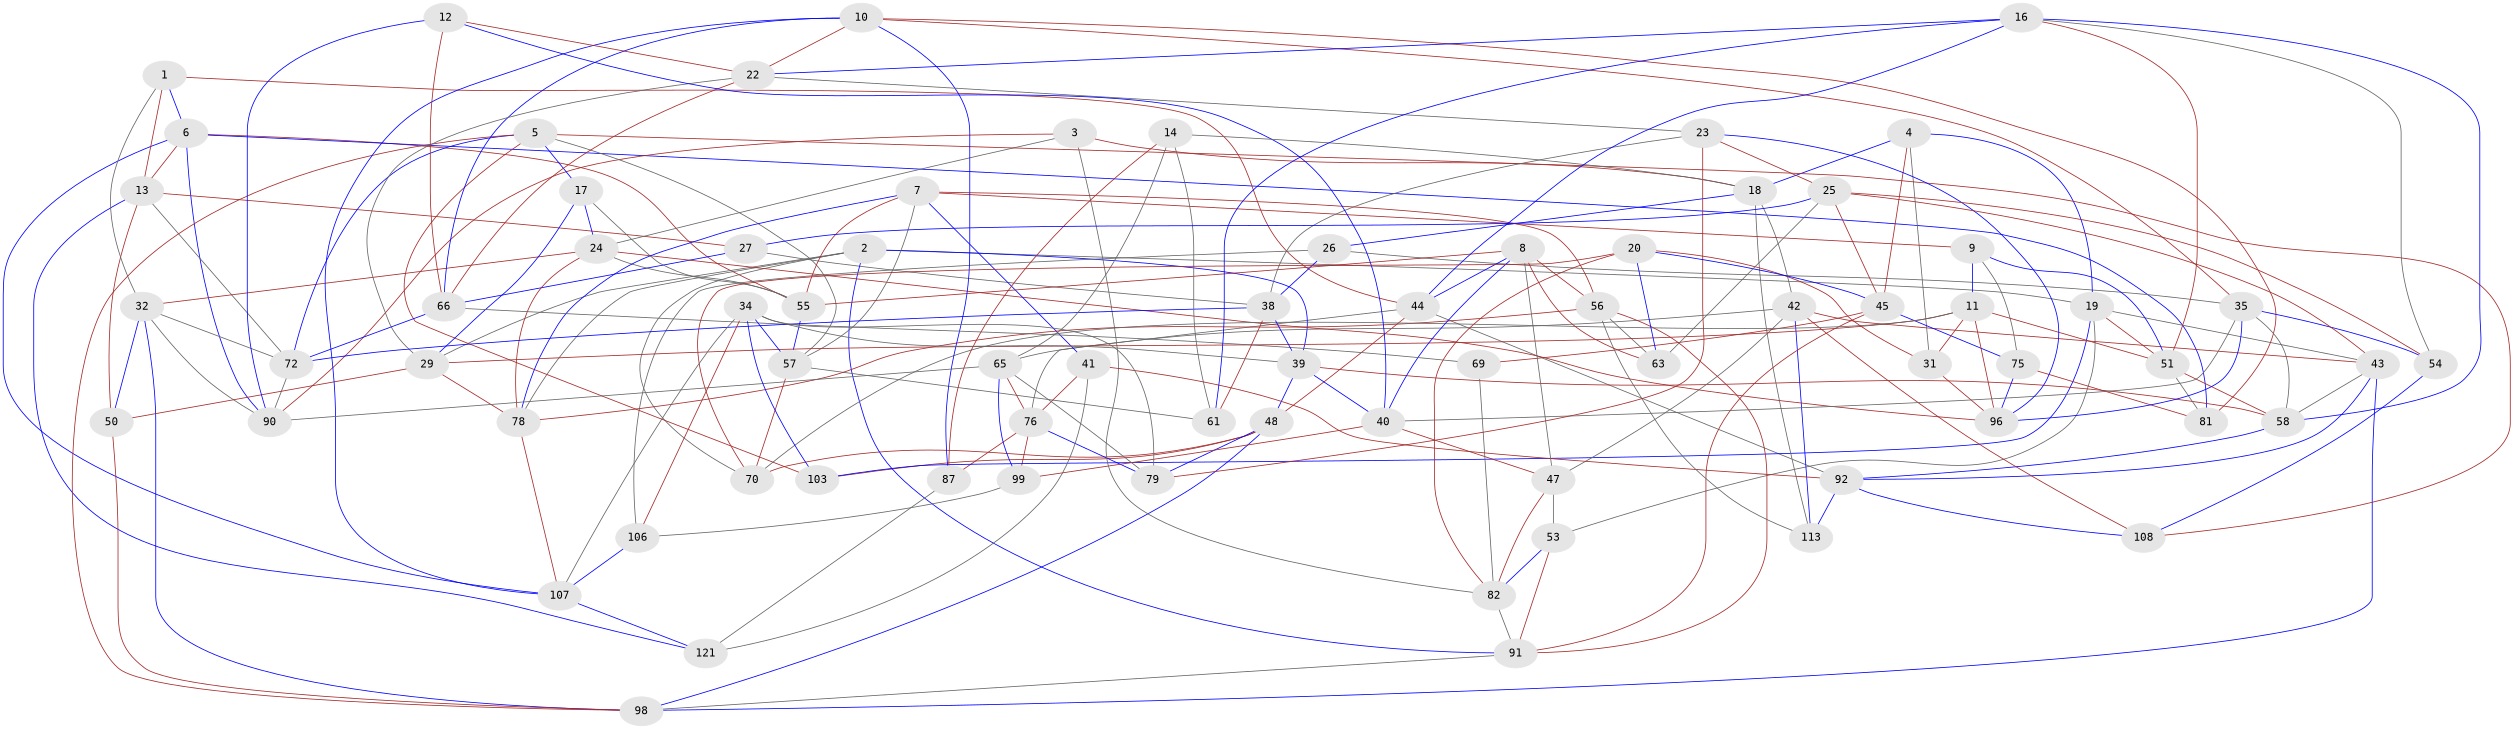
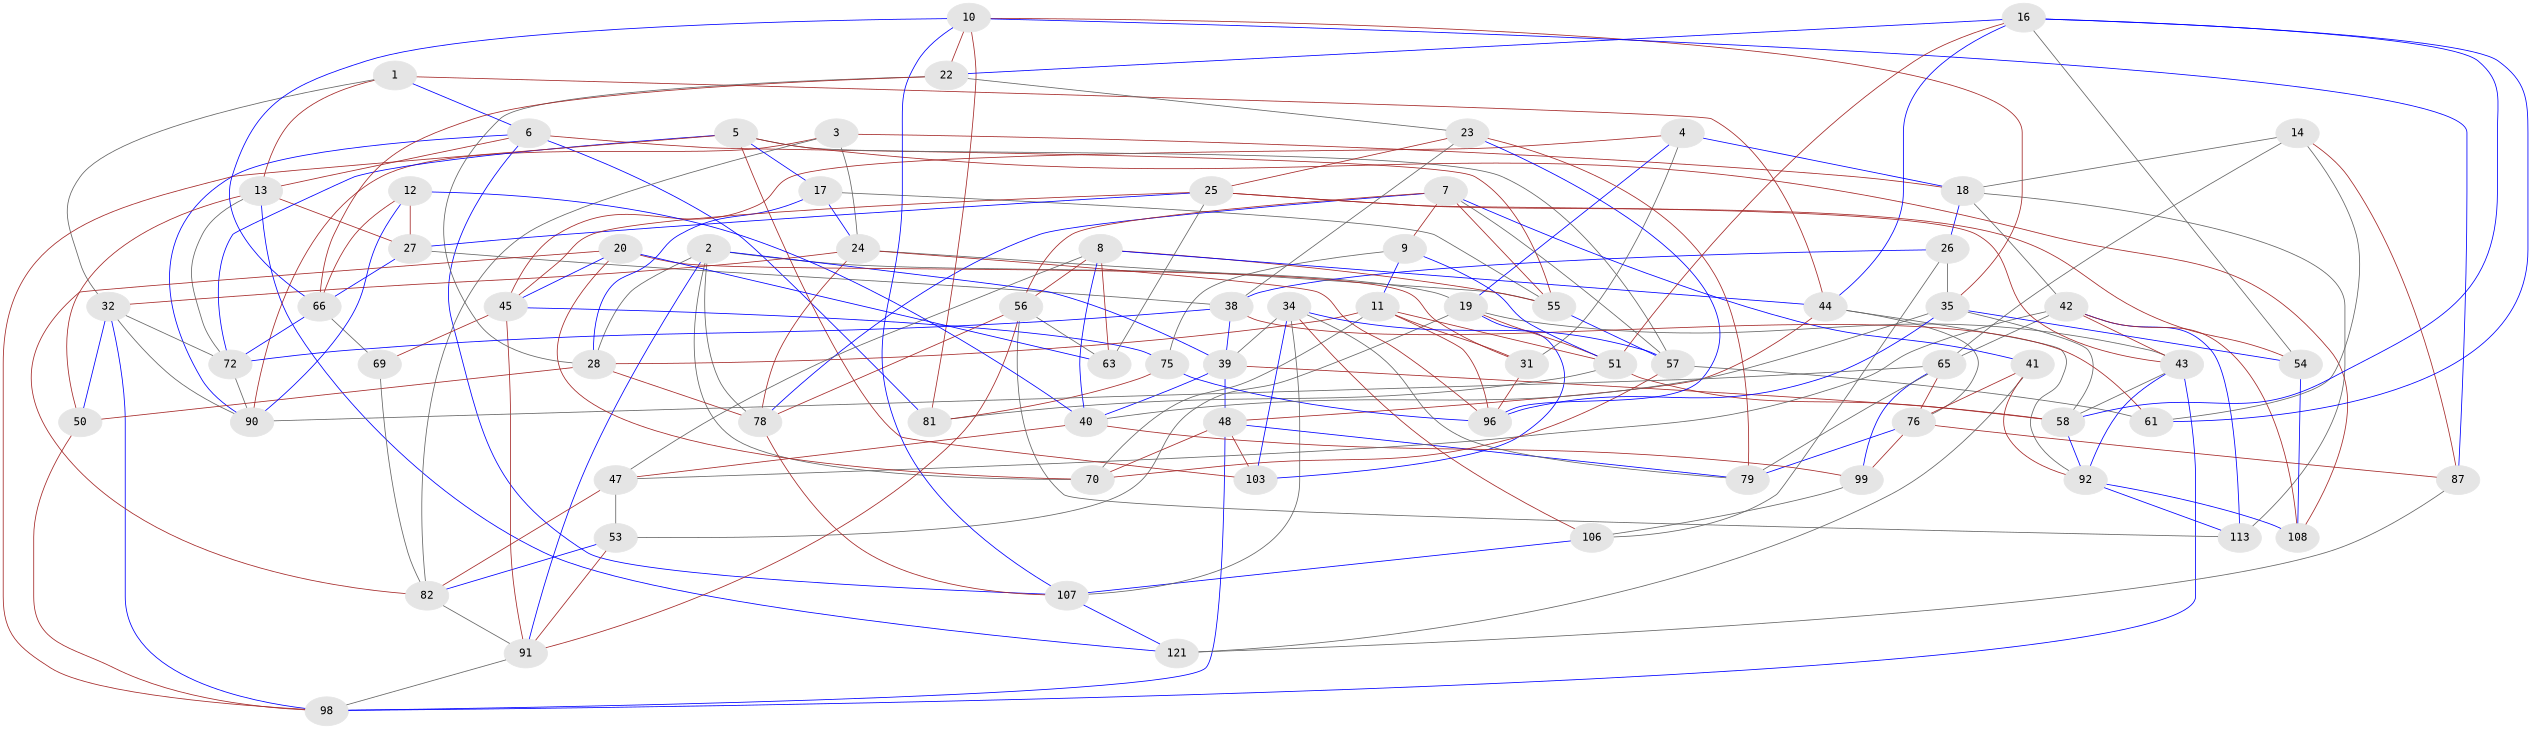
edge "12" -- "22": now "12" -- "27"
node "29": label "29" -> "28"
